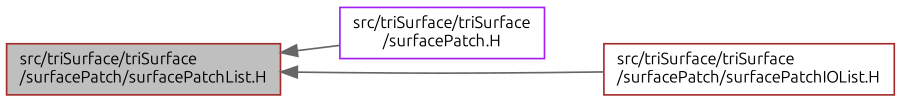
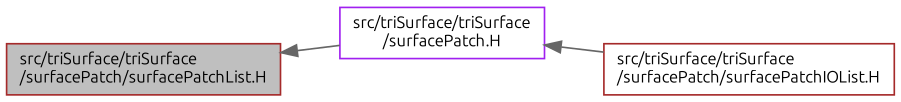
edge "src/triSurface/triSurface /surfacePatch/surfacePatchIOList.H" -> "src/triSurface/triSurface /surfacePatch/surfacePatchList.H": now "src/triSurface/triSurface /surfacePatch/surfacePatchIOList.H" -> "src/triSurface/triSurface /surfacePatch.H"
